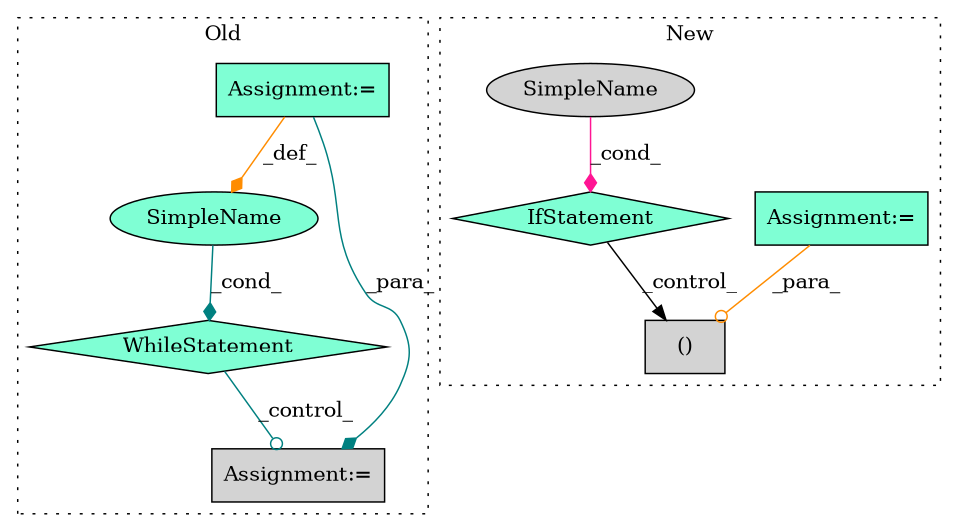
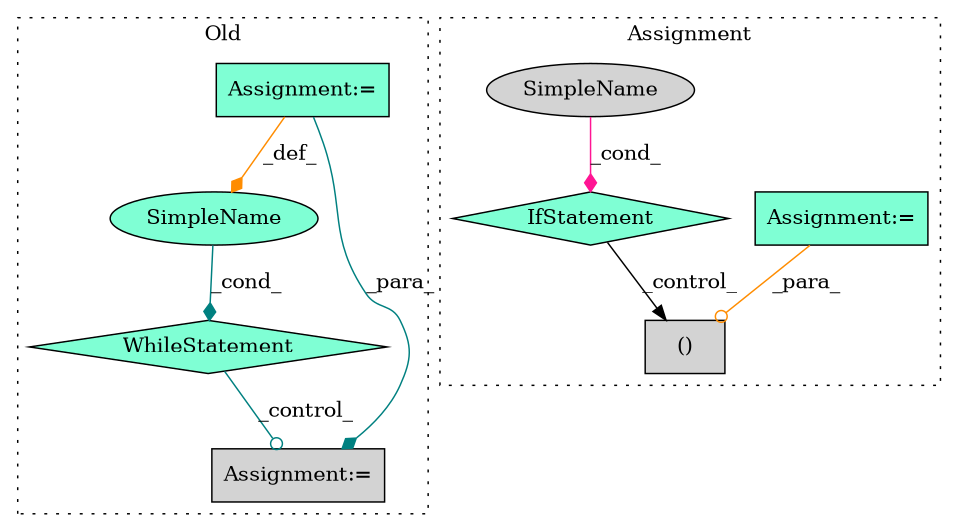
cluster "New": label "New" -> "Assignment"
